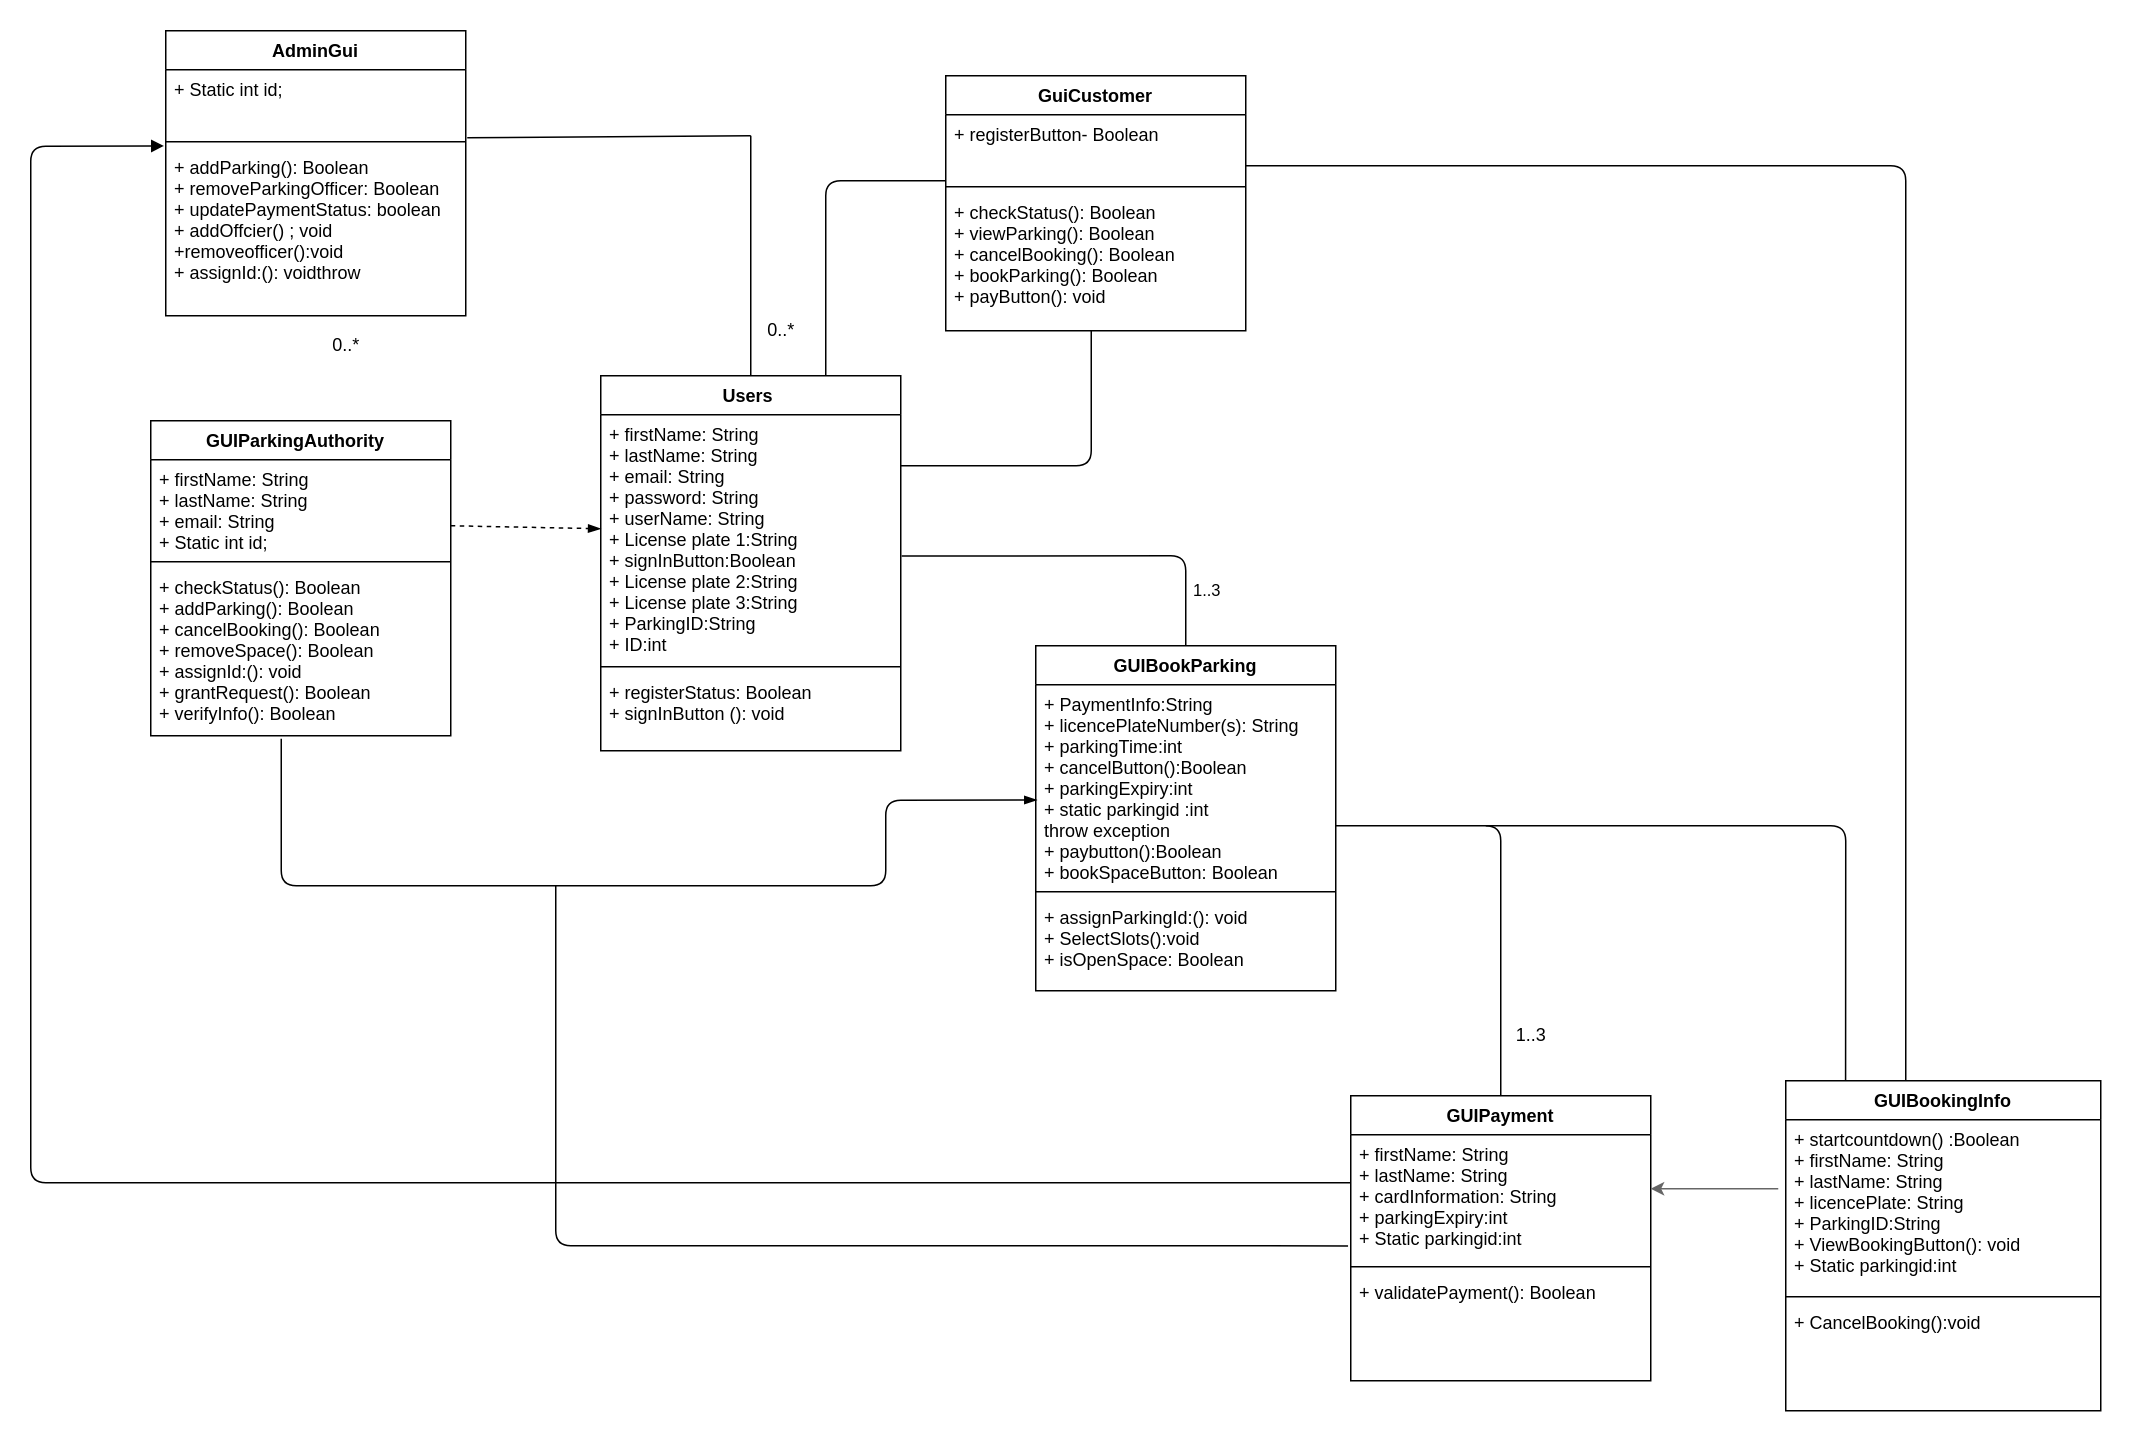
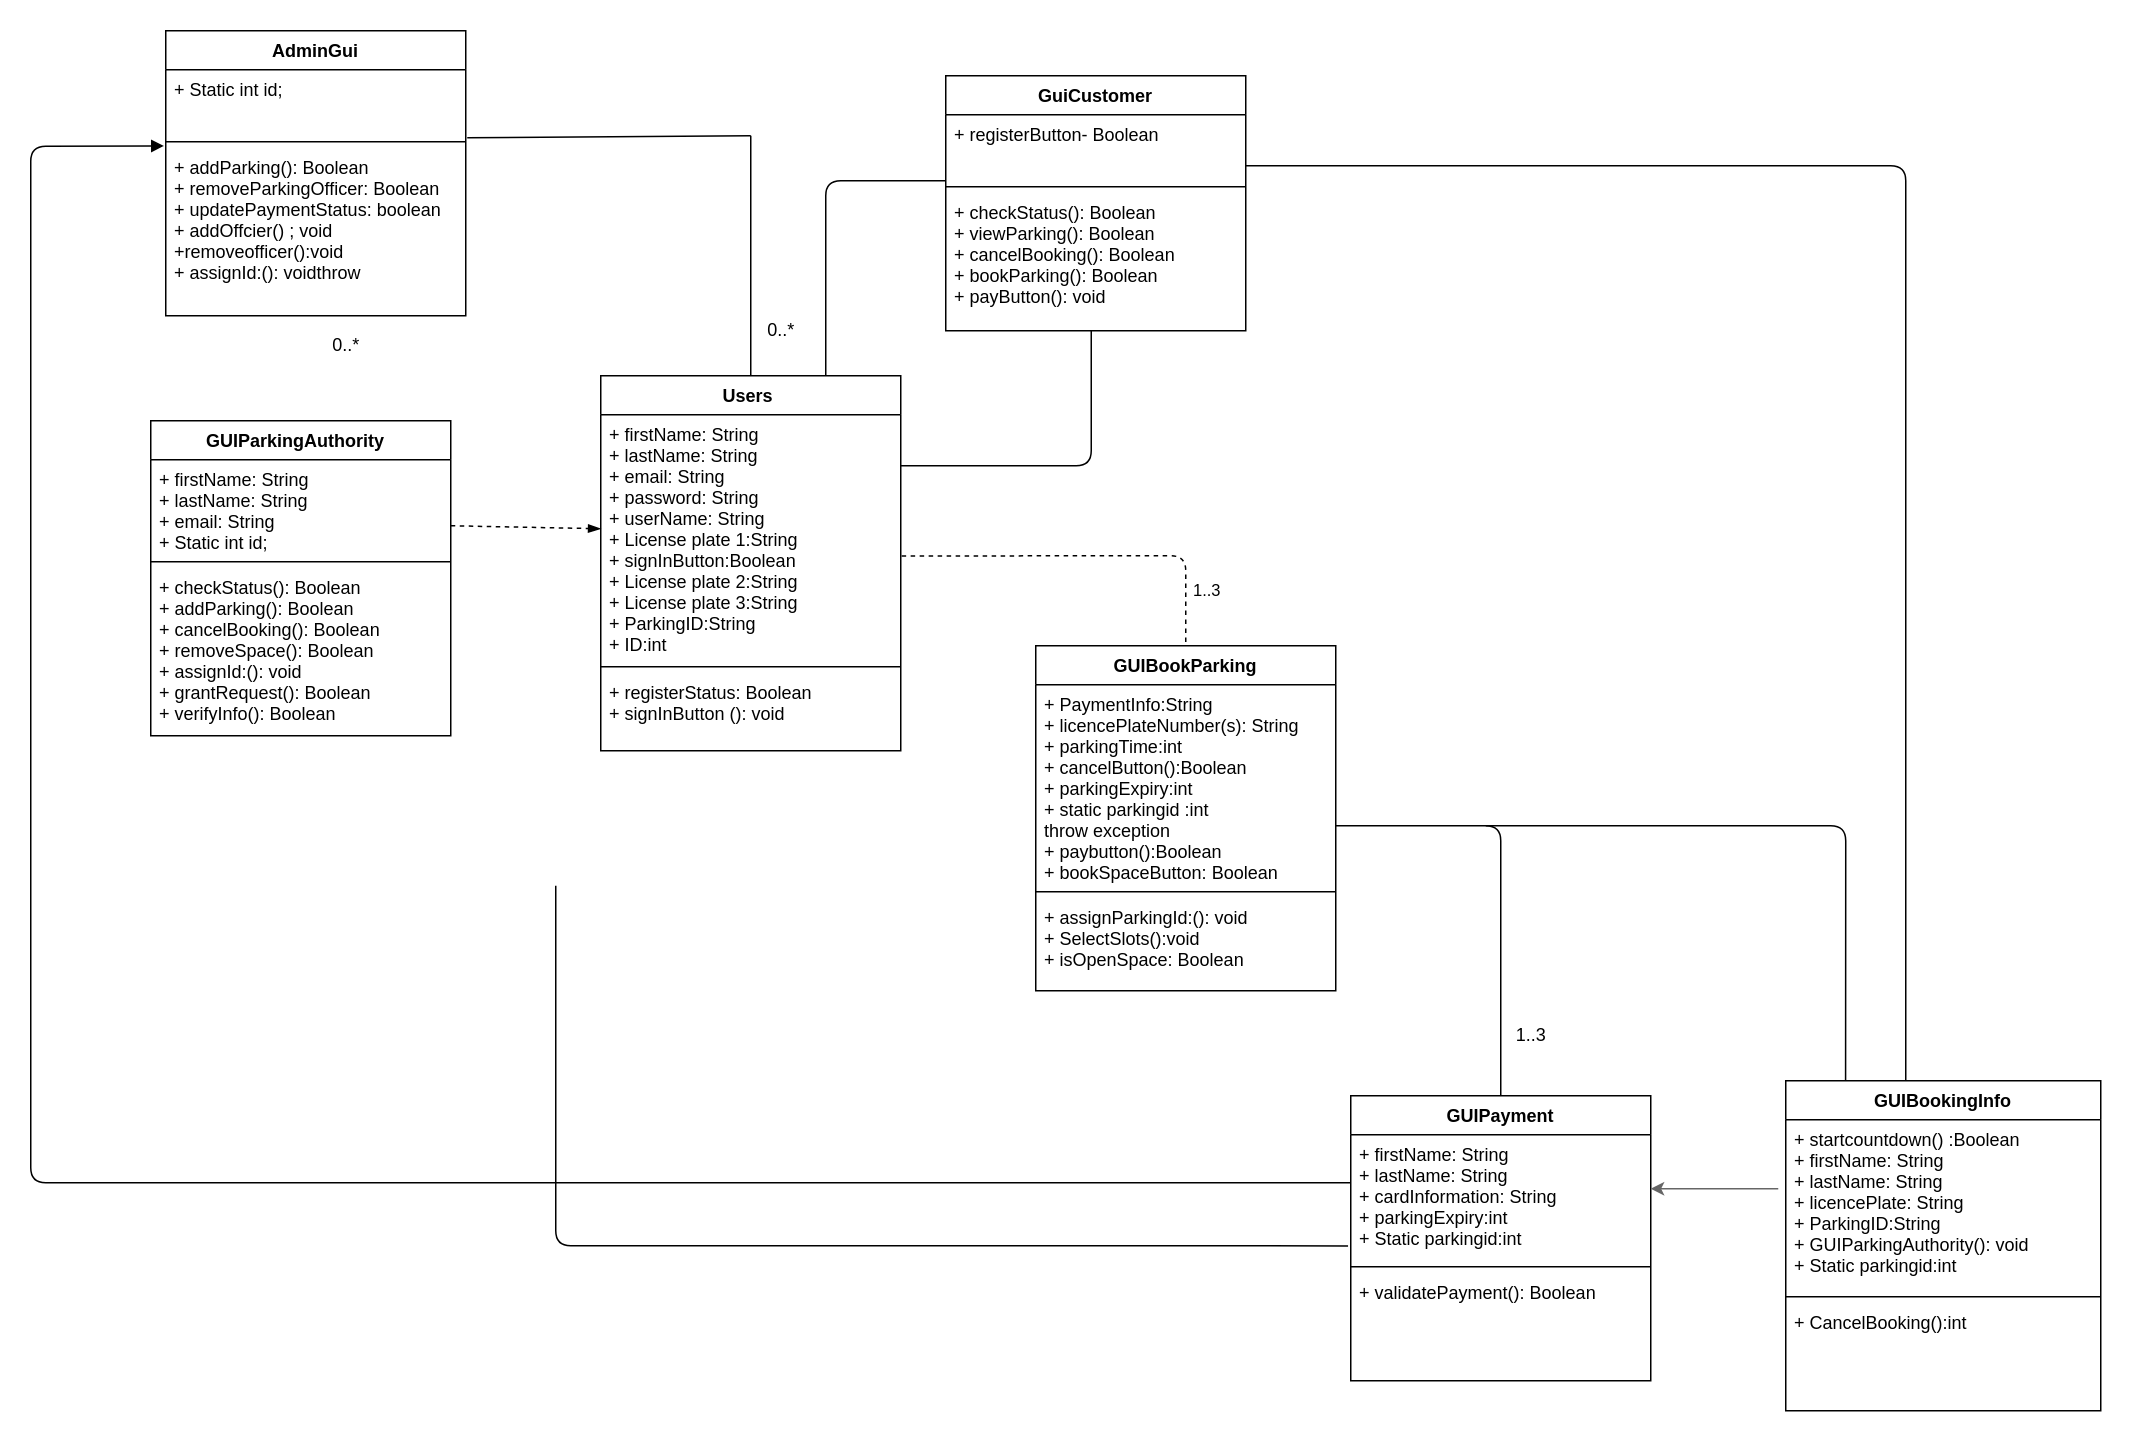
edge "+ firstName: String + lastName: String + email: String + password: String + userName: String + License plate 1:String + signInButton:Boolean + License plate 2:String + License plate 3:String + ParkingID:String + ID:int + signButton():voidd" -- "GUIBookParking": style solid -> dashed
edge "+ checkStatus(): Boolean + addParking(): Boolean + cancelBooking(): Boolean + removeSpace(): Boolean + assignId:(): void + grantRequest(): Boolean + verifyInfo(): Boolean" -> "+ PaymentInfo:String + licencePlateNumber(s): String + parkingTime:int + cancelButton():Boolean + parkingExpiry:int + static parkingid :int throw exception + paybutton():Boolean + bookSpaceButton: Boolean": removed
node "+ startcountdown() :Boolean + firstName: String + lastName: String + licencePlate: String + ParkingID:String + ViewBookingButton(): void + Static parkingid:int": label "+ startcountdown() :Boolean + firstName: String + lastName: String + licencePlate: String + ParkingID:String + ViewBookingButton(): void + Static parkingid:int" -> "+ startcountdown() :Boolean + firstName: String + lastName: String + licencePlate: String + ParkingID:String + GUIParkingAuthority(): void + Static parkingid:int"
node "+ CancelBooking():void": label "+ CancelBooking():void" -> "+ CancelBooking():int"
